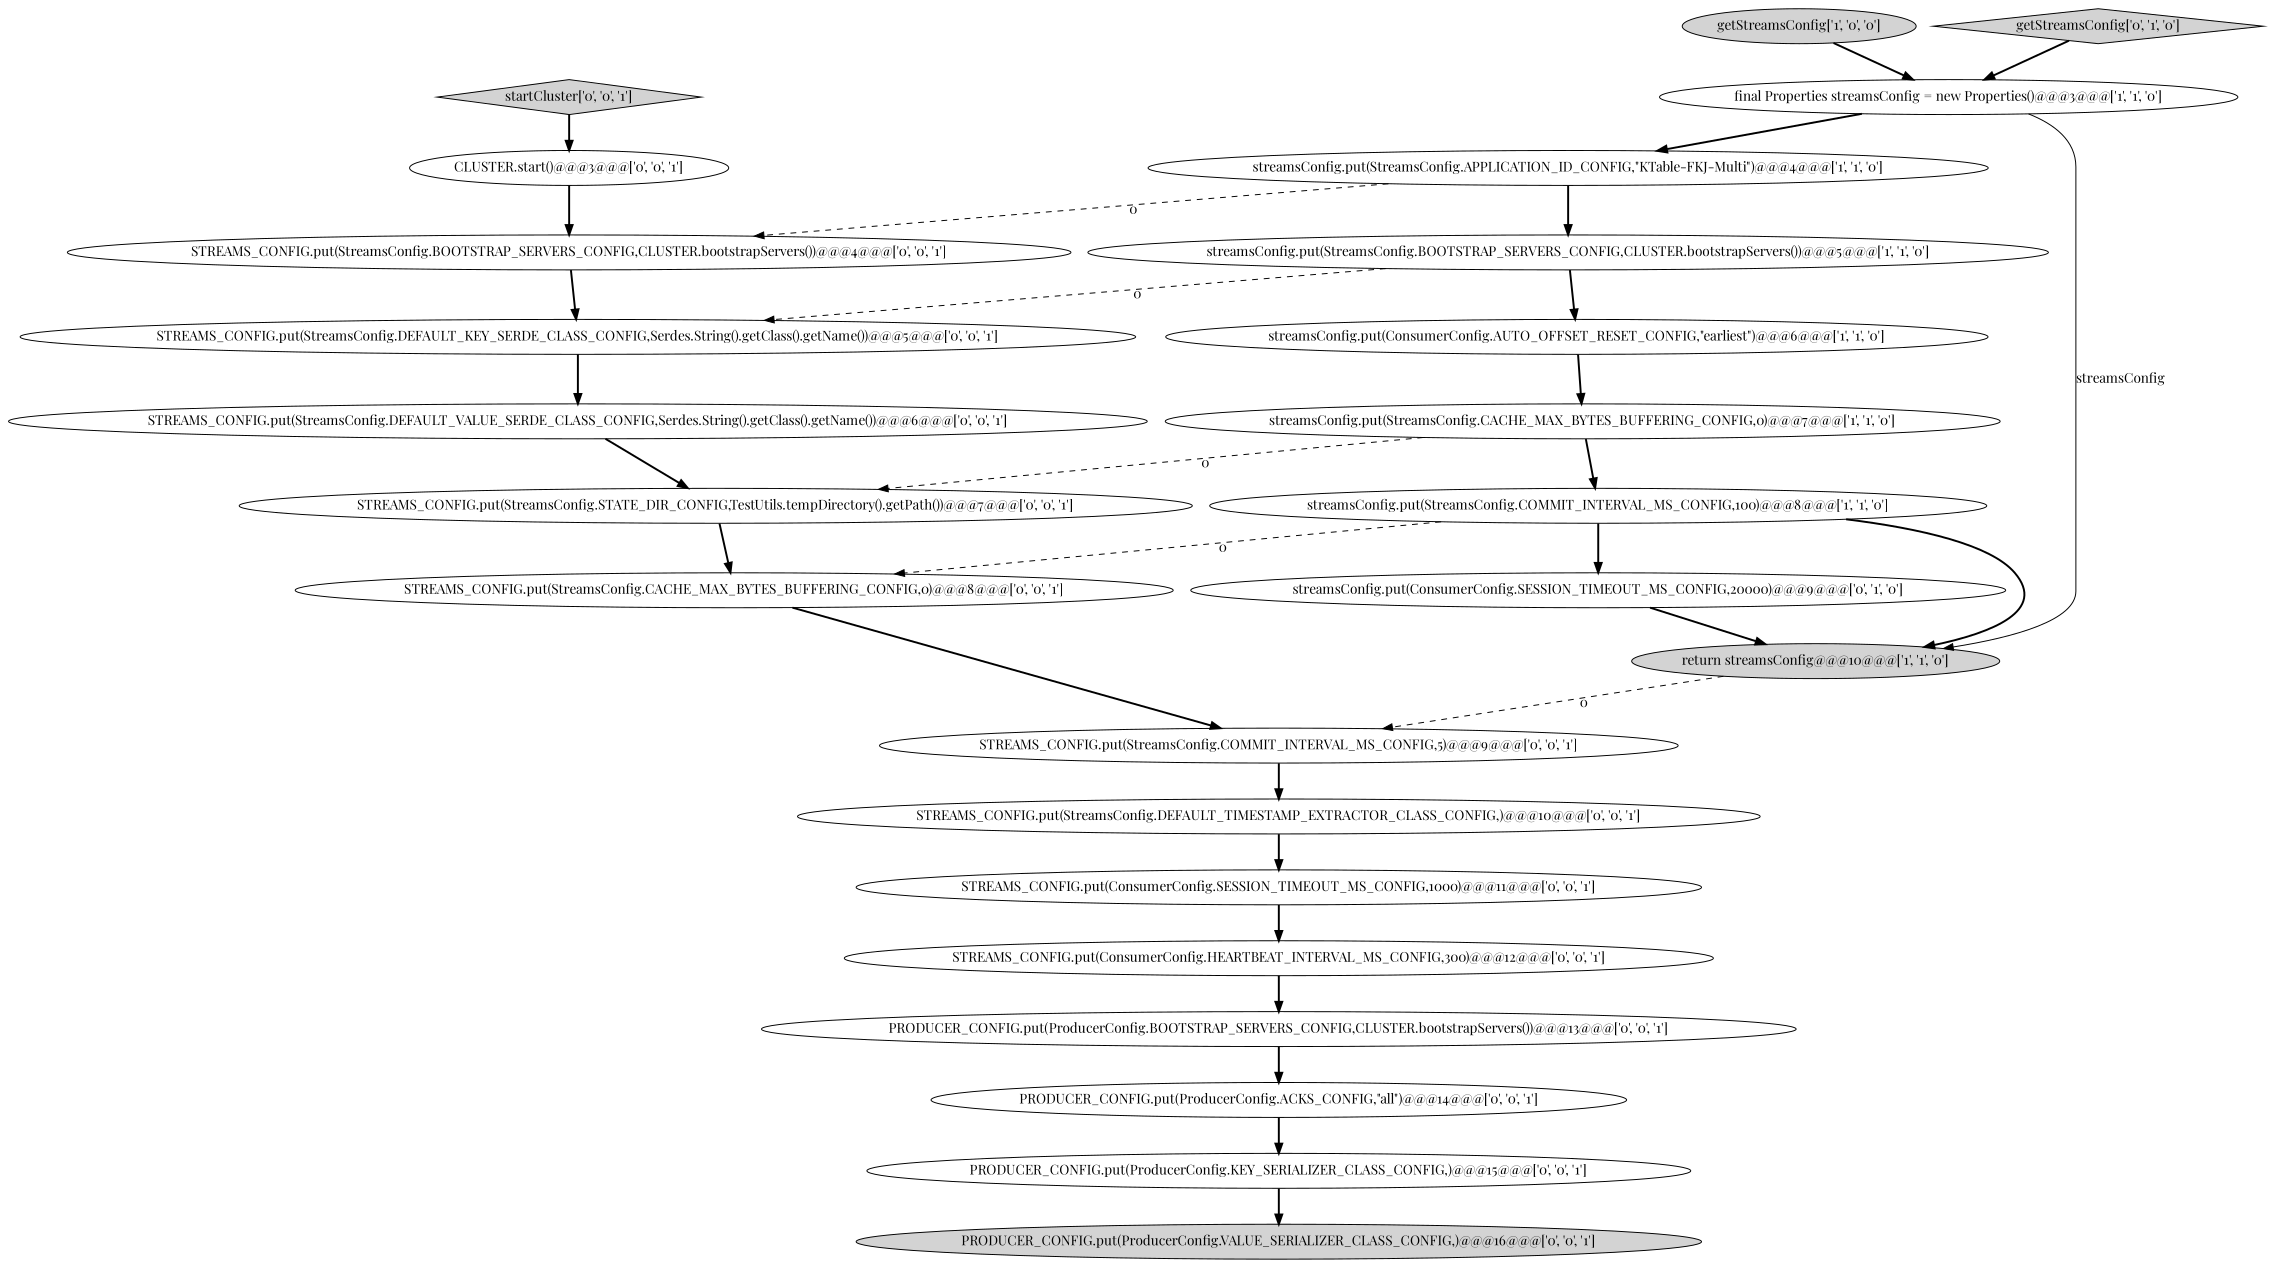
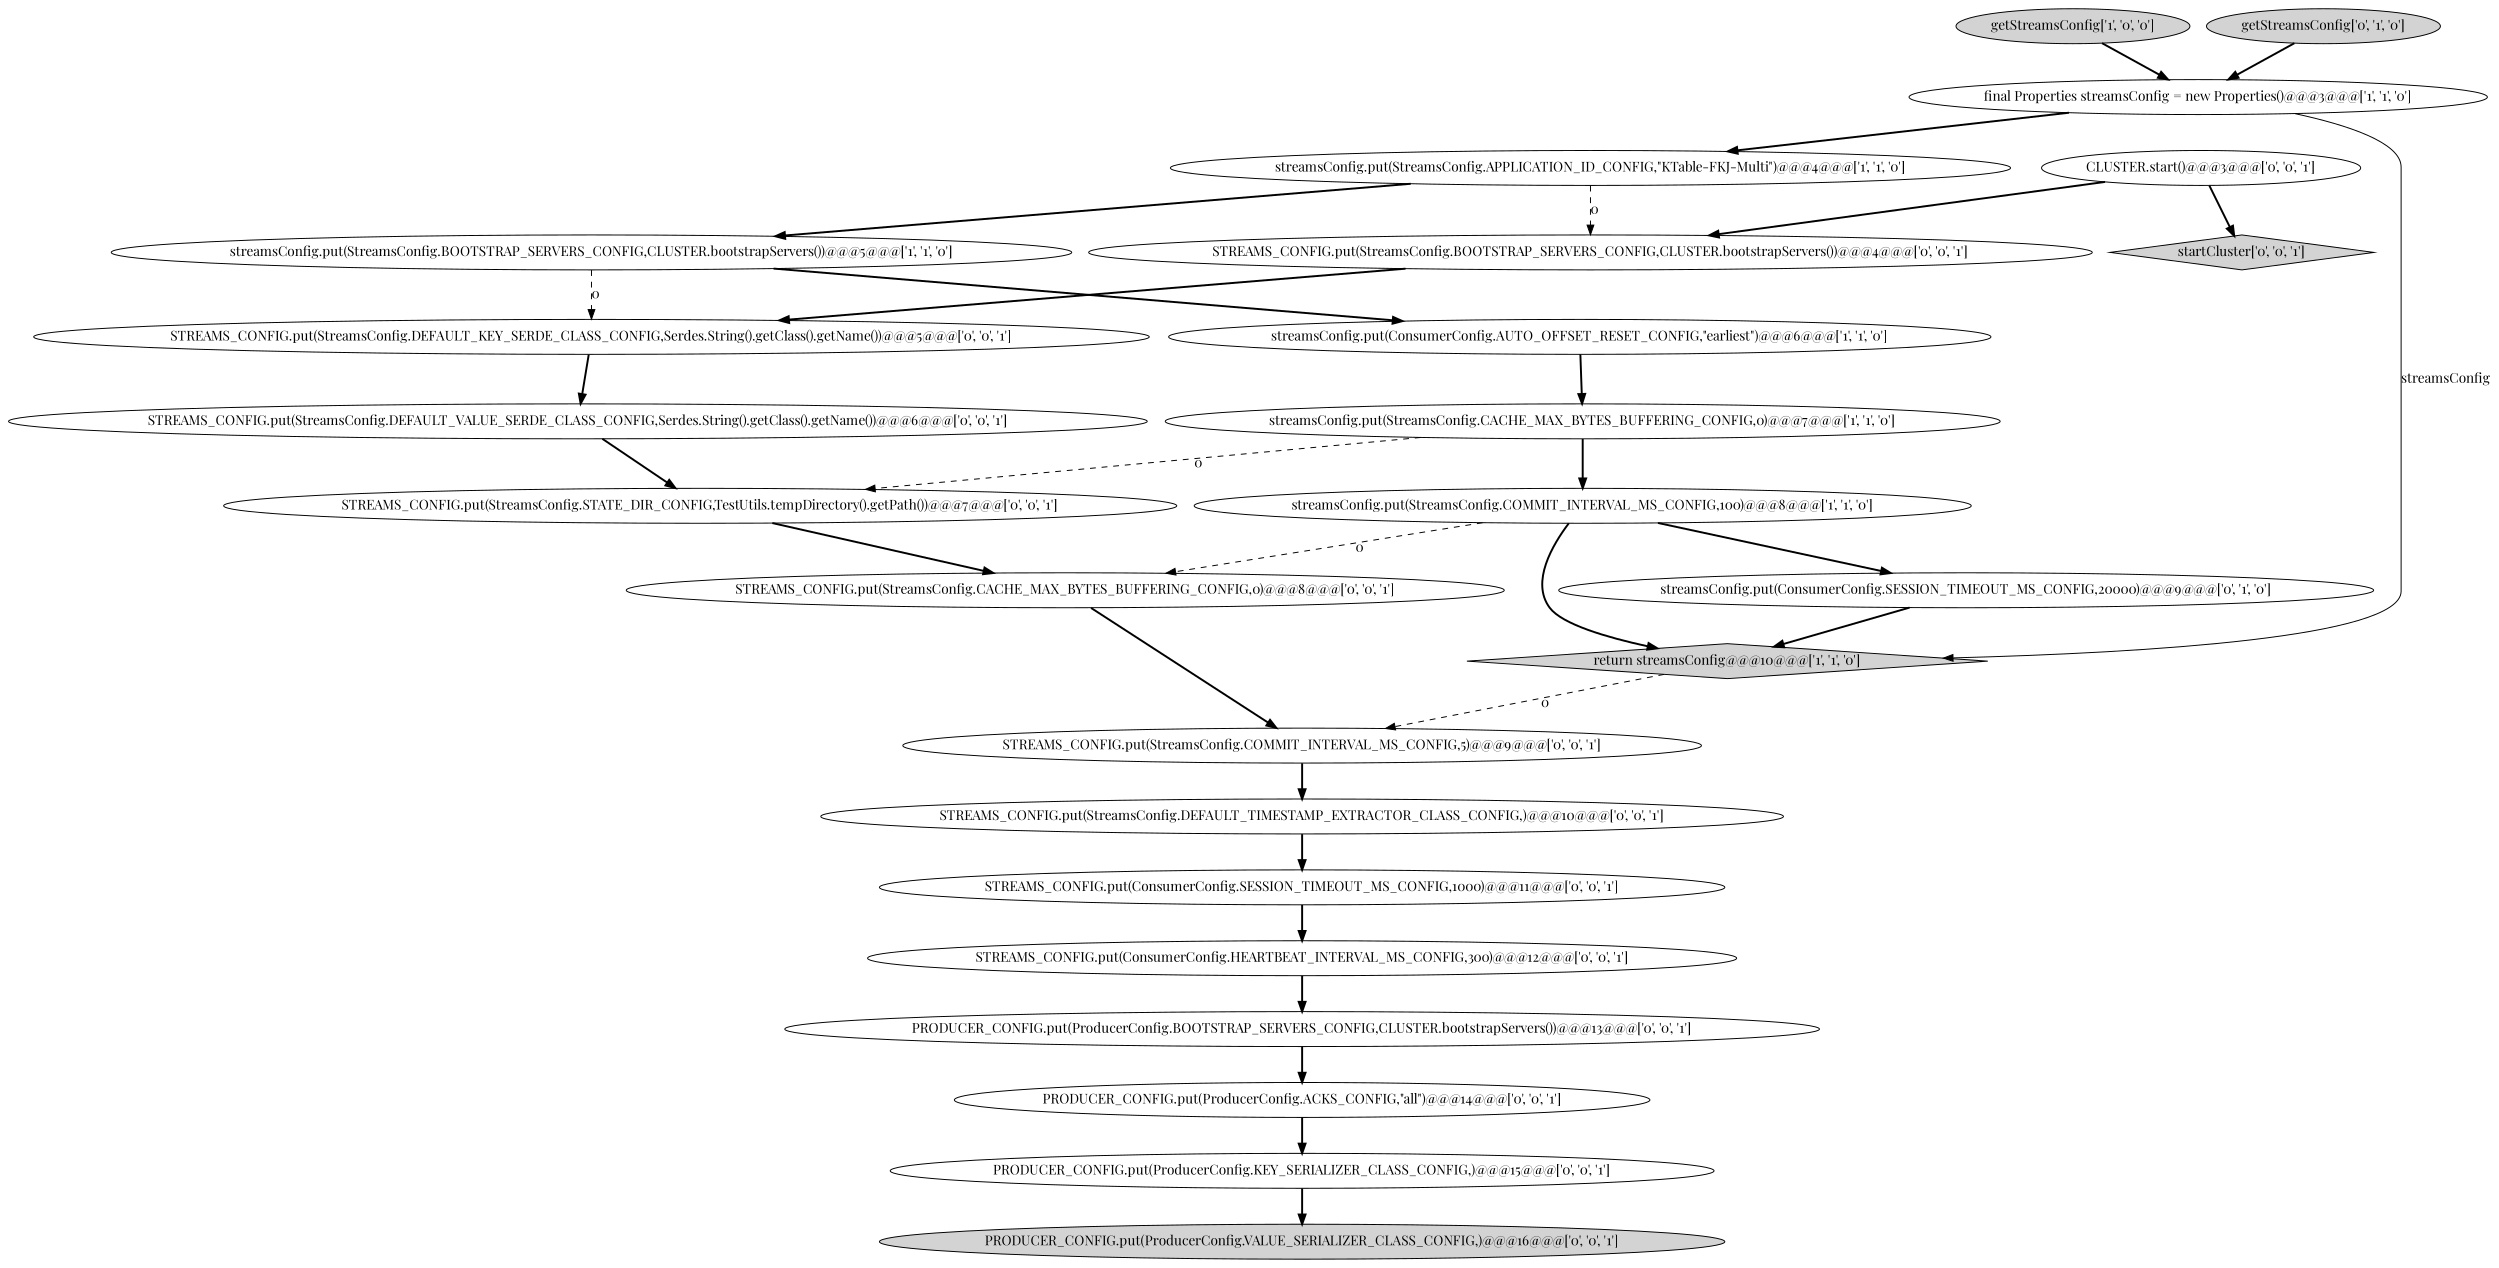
node "getStreamsConfig['0', '1', '0']": shape diamond -> ellipse
edge "startCluster['0', '0', '1']" -> "CLUSTER.start()@@@3@@@['0', '0', '1']": reversed
node "return streamsConfig@@@10@@@['1', '1', '0']": shape ellipse -> diamond
